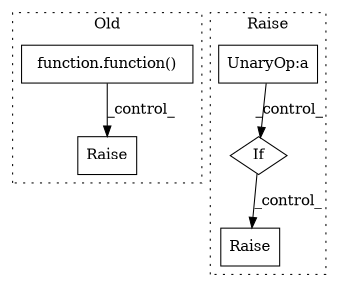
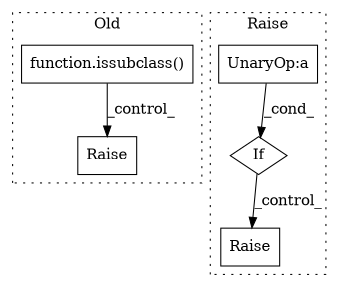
node "function.function()": label "function.function()" -> "function.issubclass()"
edge "UnaryOp:a" -> "If": label "_control_" -> "_cond_"
